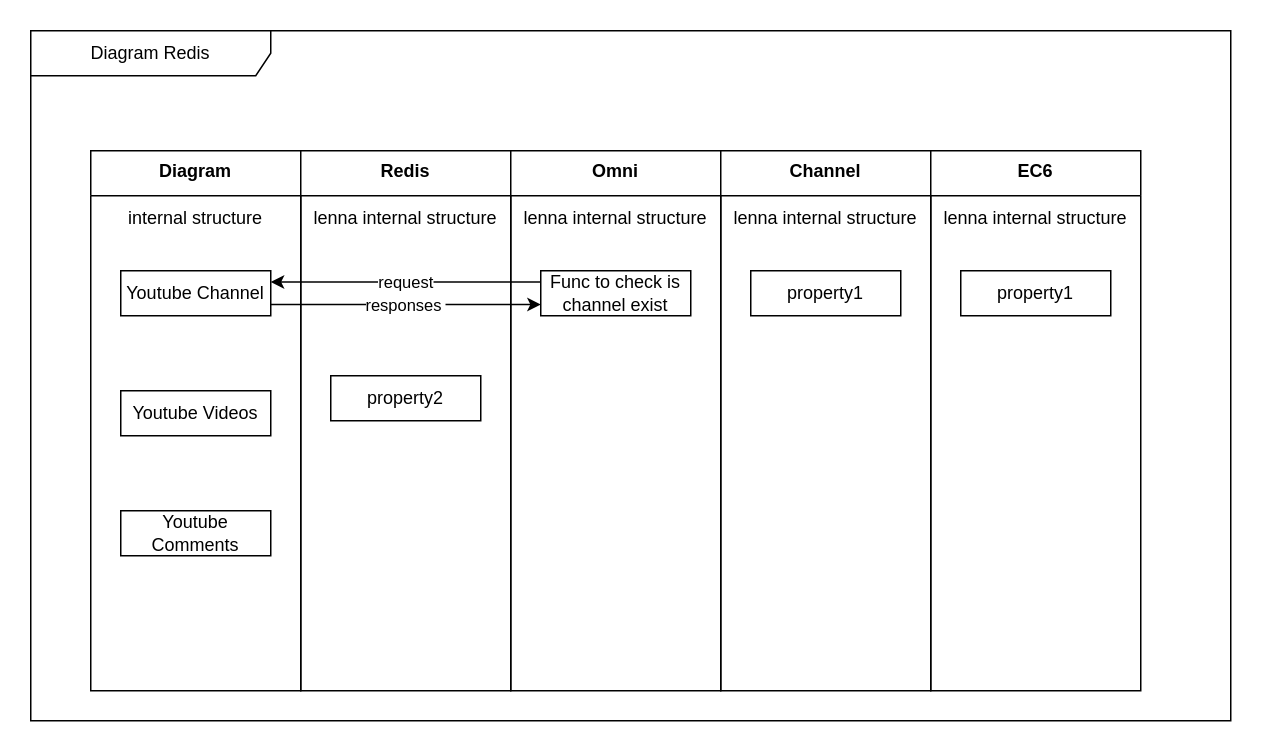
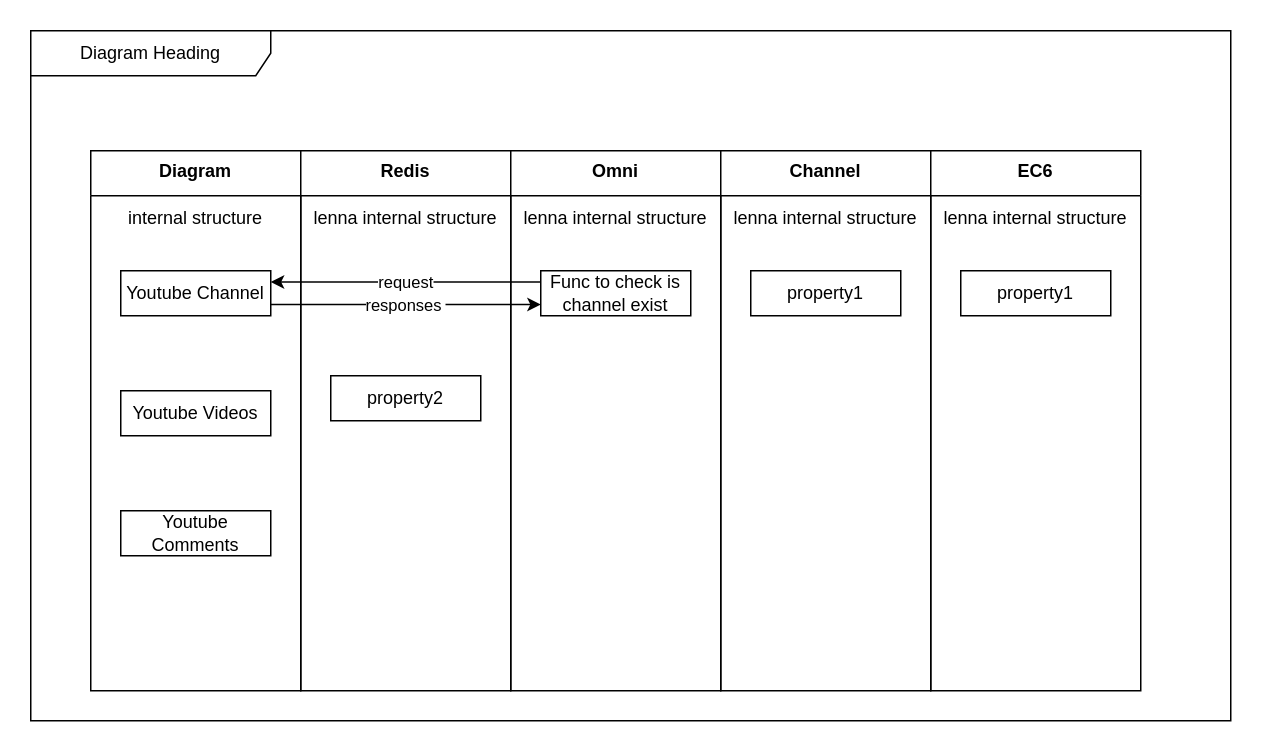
node "Diagram Redis": label "Diagram Redis" -> "Diagram Heading"
